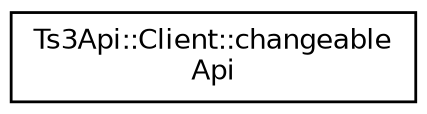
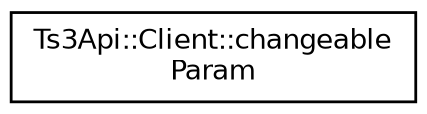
node "Ts3Api::Client::changeable Api": label "Ts3Api::Client::changeable Api" -> "Ts3Api::Client::changeable Param"
